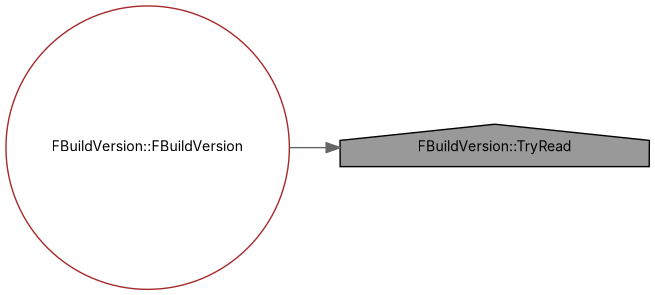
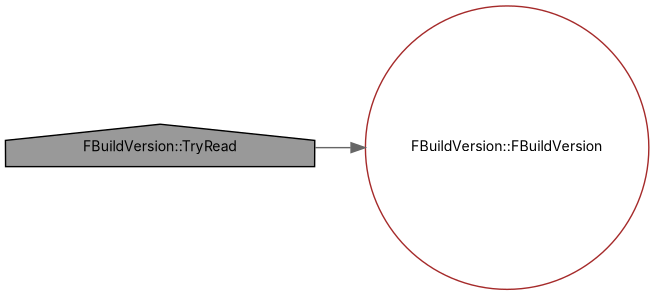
edge "FBuildVersion::FBuildVersion" -> "FBuildVersion::TryRead": reversed
